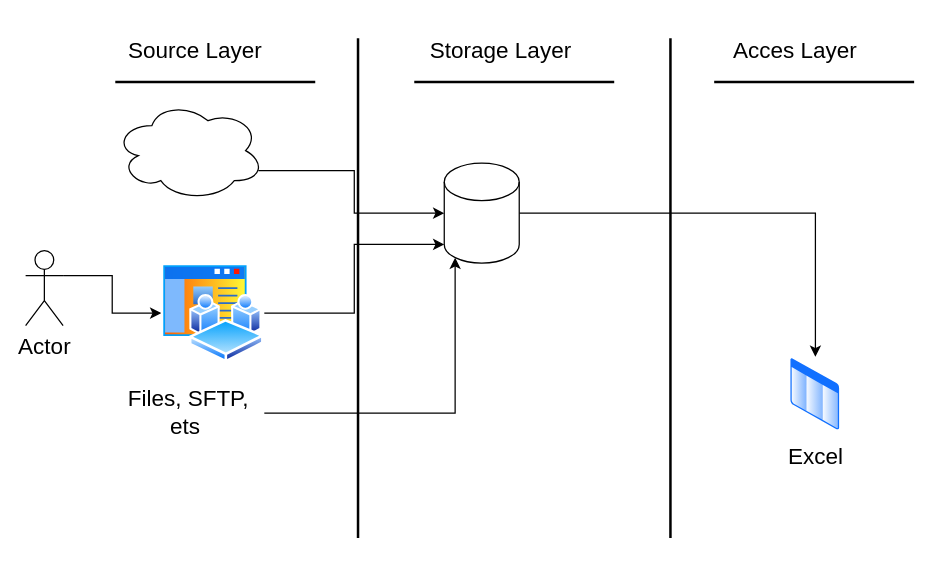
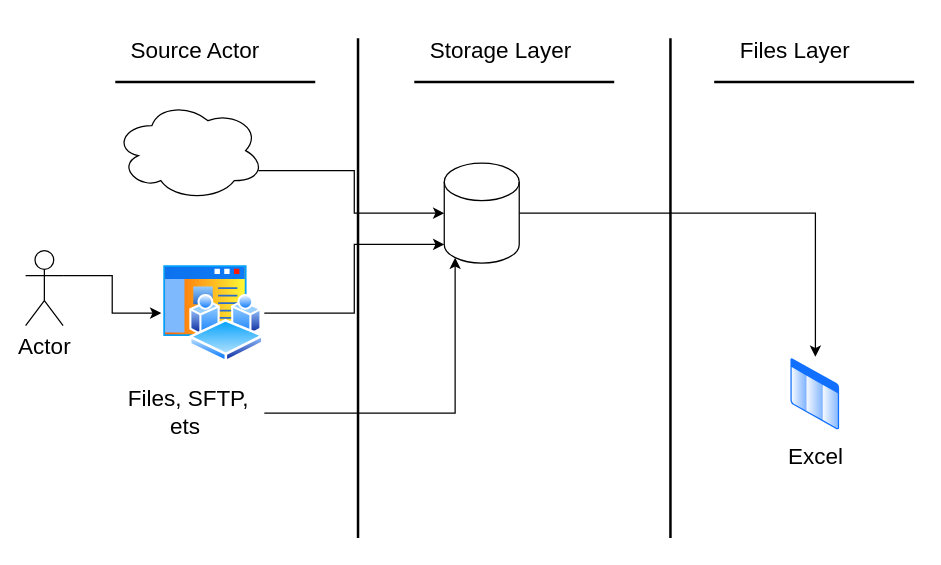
node "Source Layer": label "Source Layer" -> "Source Actor"
node "Acces Layer": label "Acces Layer" -> "Files Layer"
